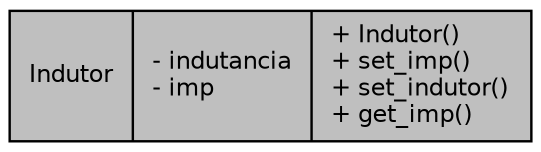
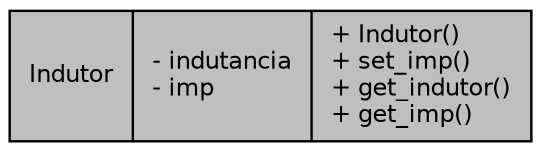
node "Indutor": text "+ set_indutor()" -> "+ get_indutor()"
